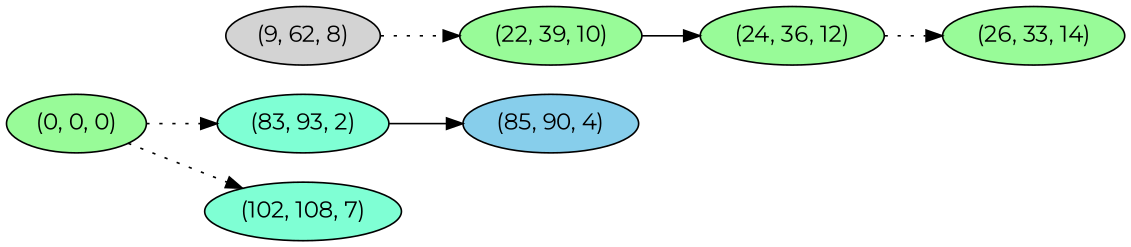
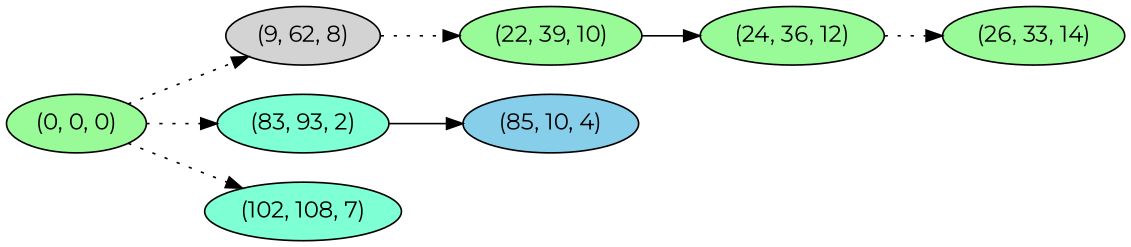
edge "(0, 0, 0)" -> "(9, 62, 8)": added
node "(85, 90, 4)": label "(85, 90, 4)" -> "(85, 10, 4)"
